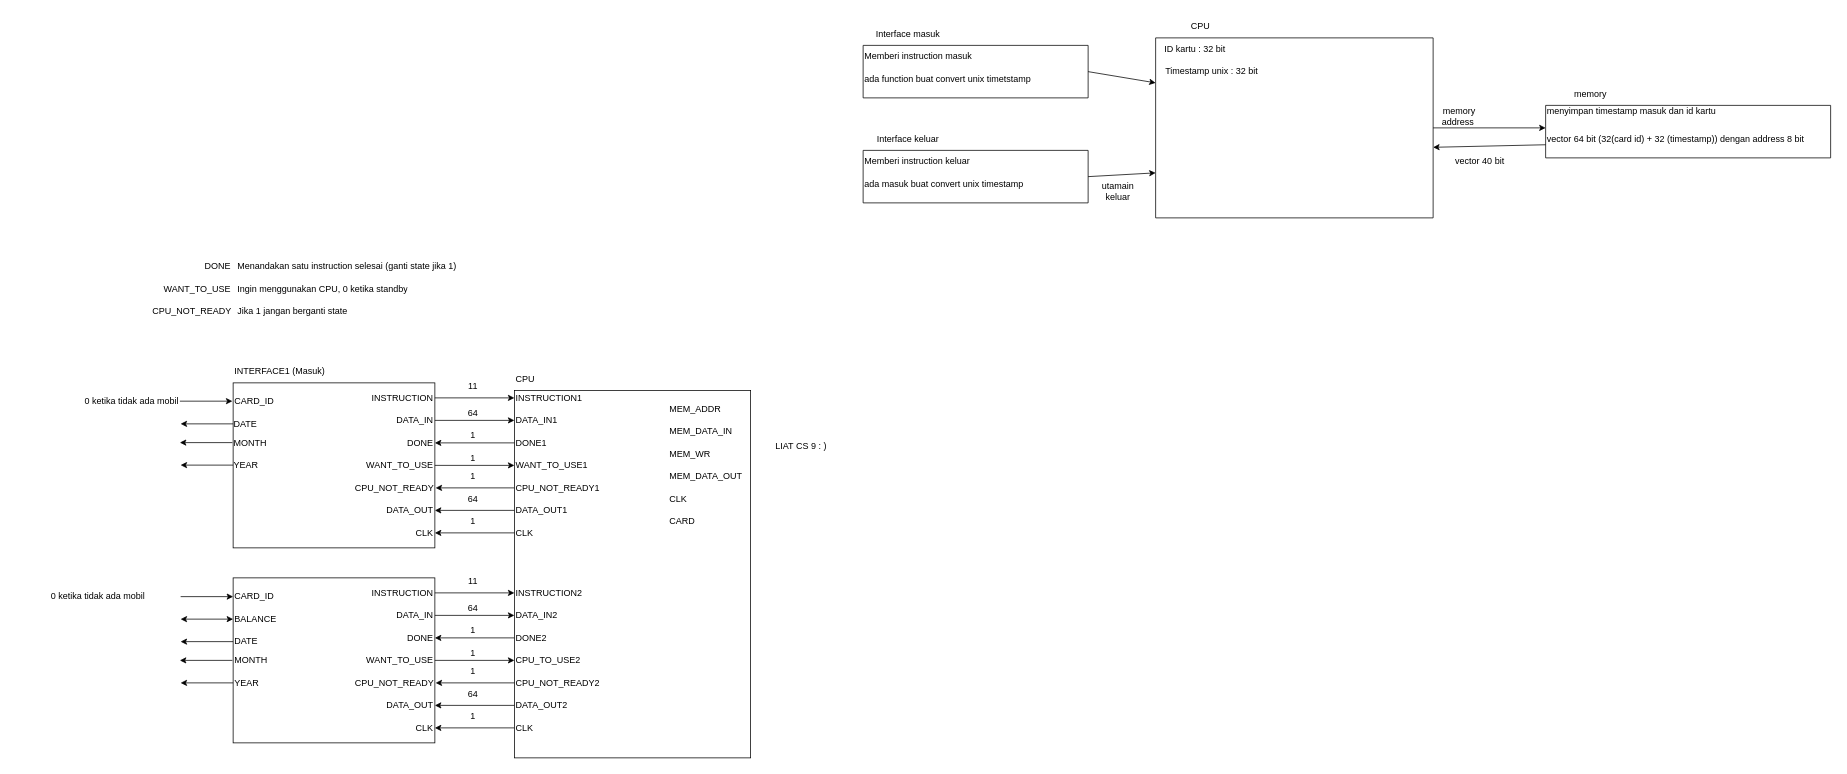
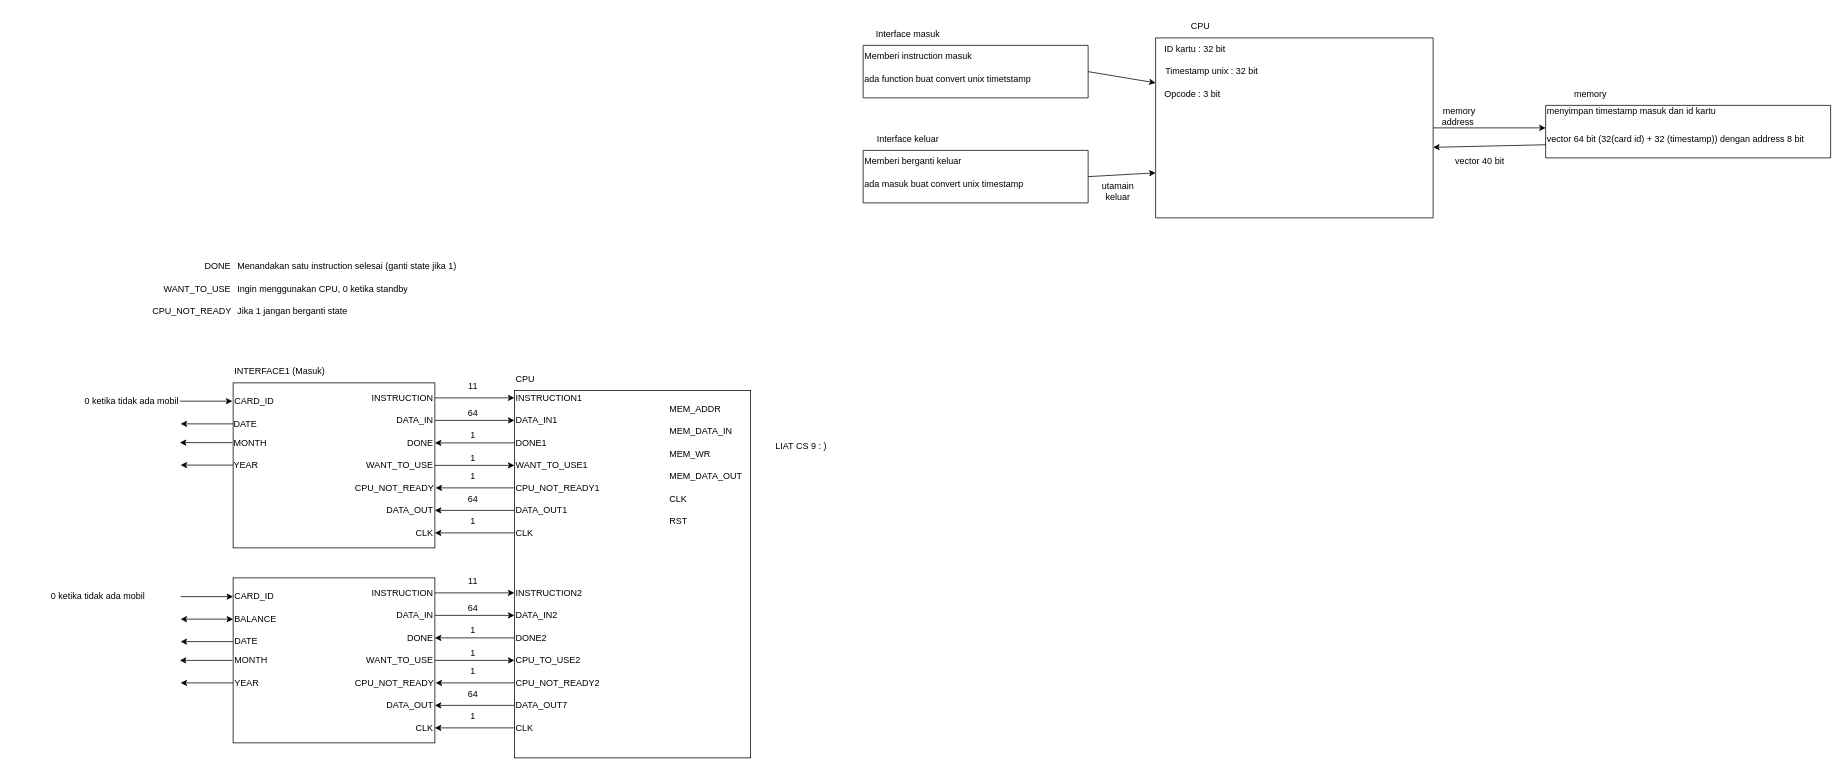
node "Opcode : 3 bit": added
node "Memberi instruction keluar": label "Memberi instruction keluar" -> "Memberi berganti keluar"
node "CARD": label "CARD" -> "RST"
node "DATA_OUT2": label "DATA_OUT2" -> "DATA_OUT7"
